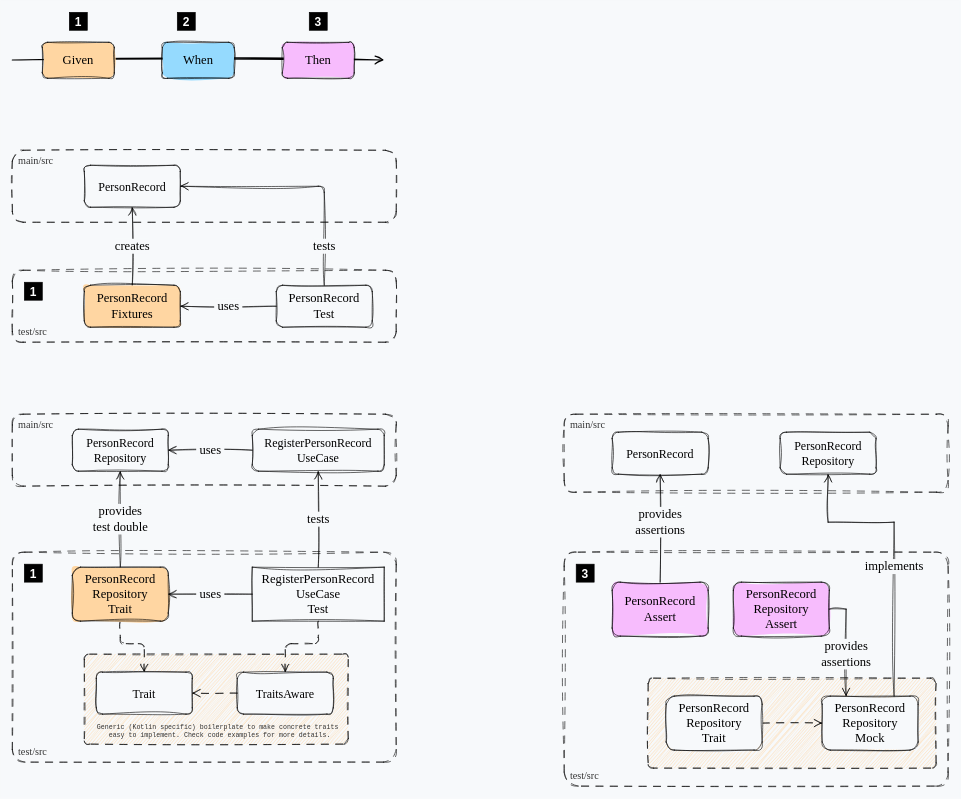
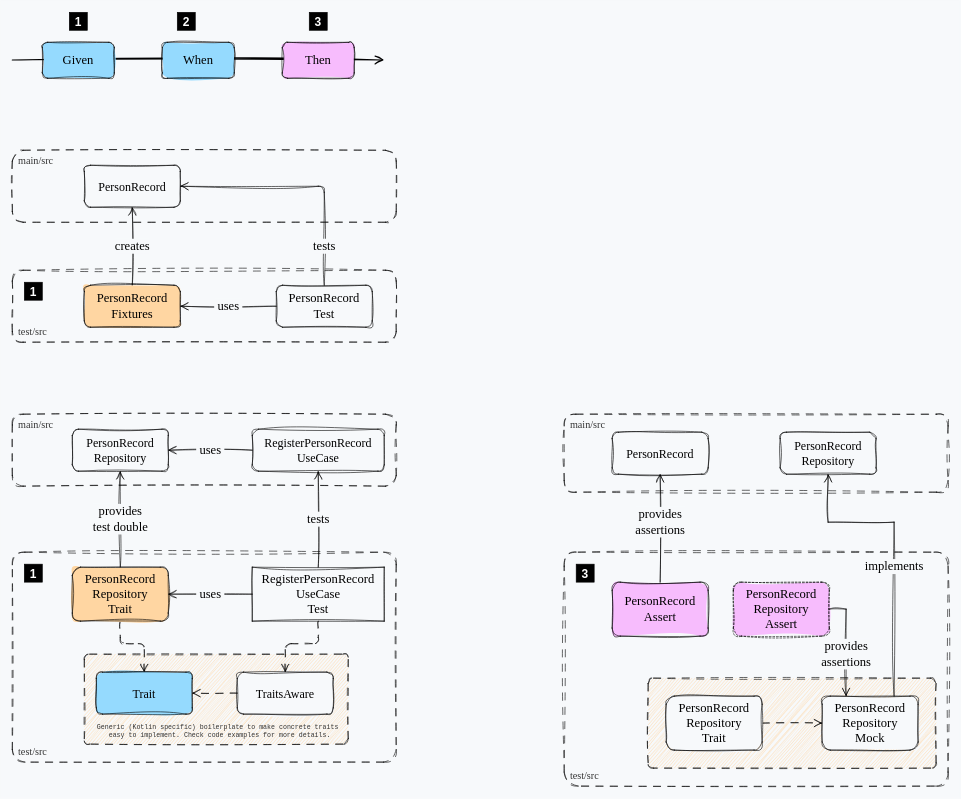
node "Given": fillcolor #ffd6a2 -> #95dafe
node "PersonRecord Repository Assert": style solid -> dashed
node "Trait": fillcolor #f7f9fb -> #95dafe
